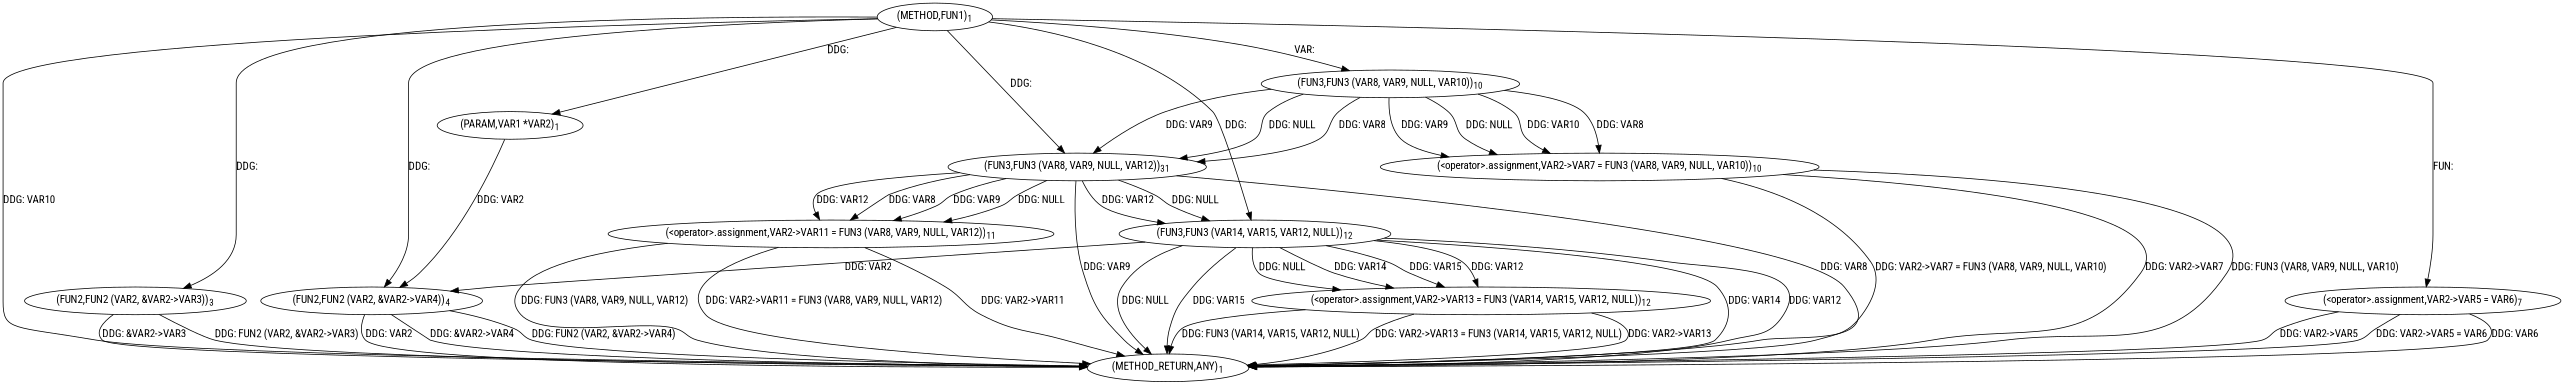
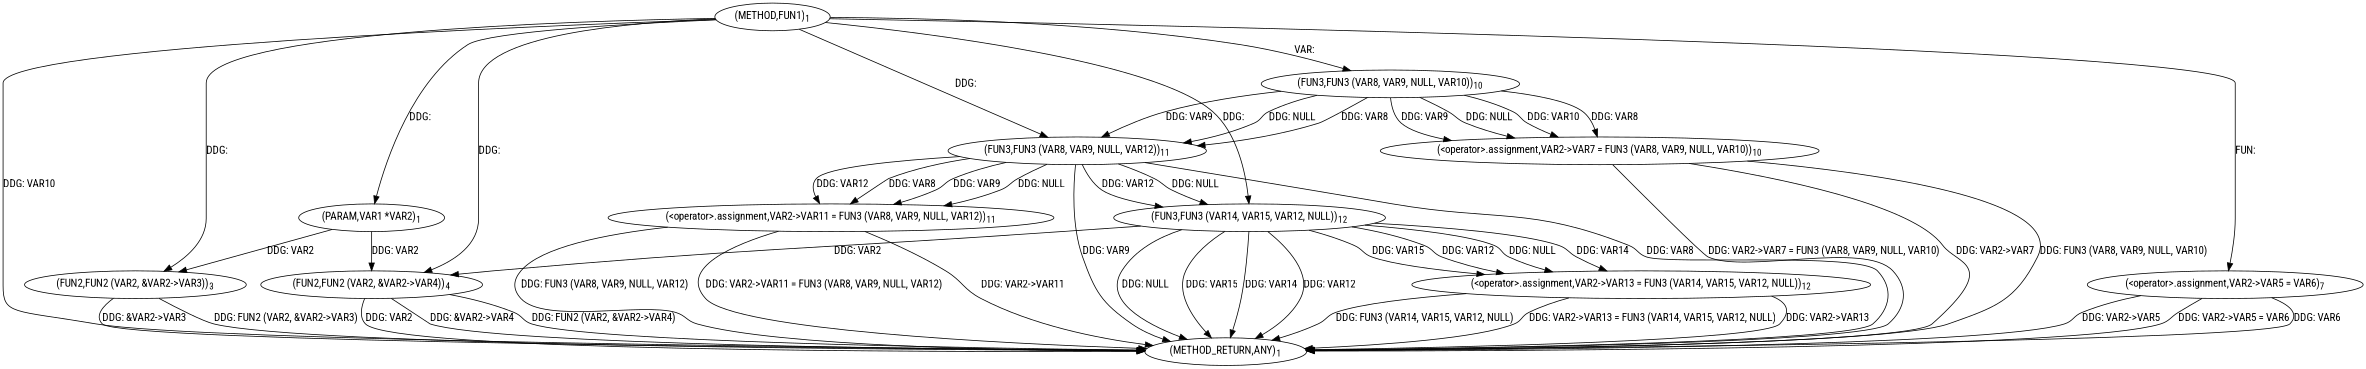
node "(FUN3,FUN3 (VAR8, VAR9, NULL, VAR12))": text "31" -> "11"
edge "(PARAM,VAR1 *VAR2)" -> "(FUN2,FUN2 (VAR2, &VAR2->VAR3))": added, label "DDG: VAR2"
